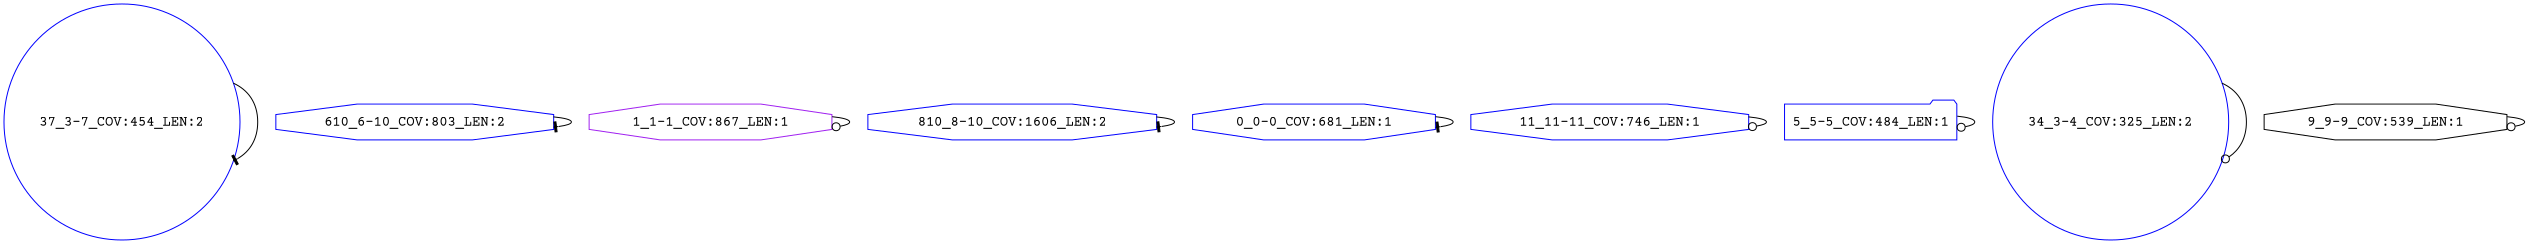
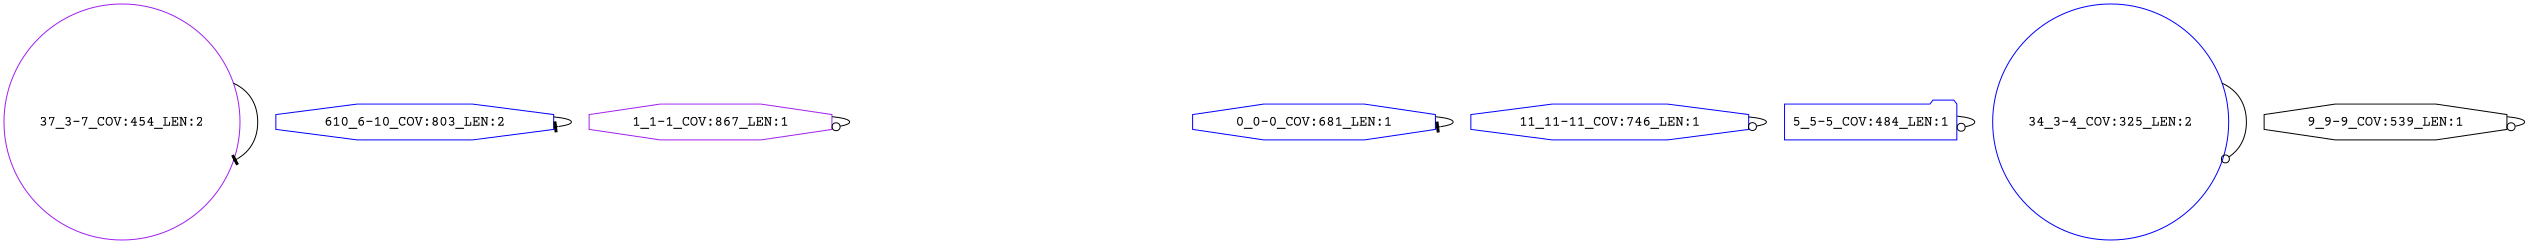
node "37_3-7_COV:454_LEN:2": color blue -> purple
node "810_8-10_COV:1606_LEN:2": removed
